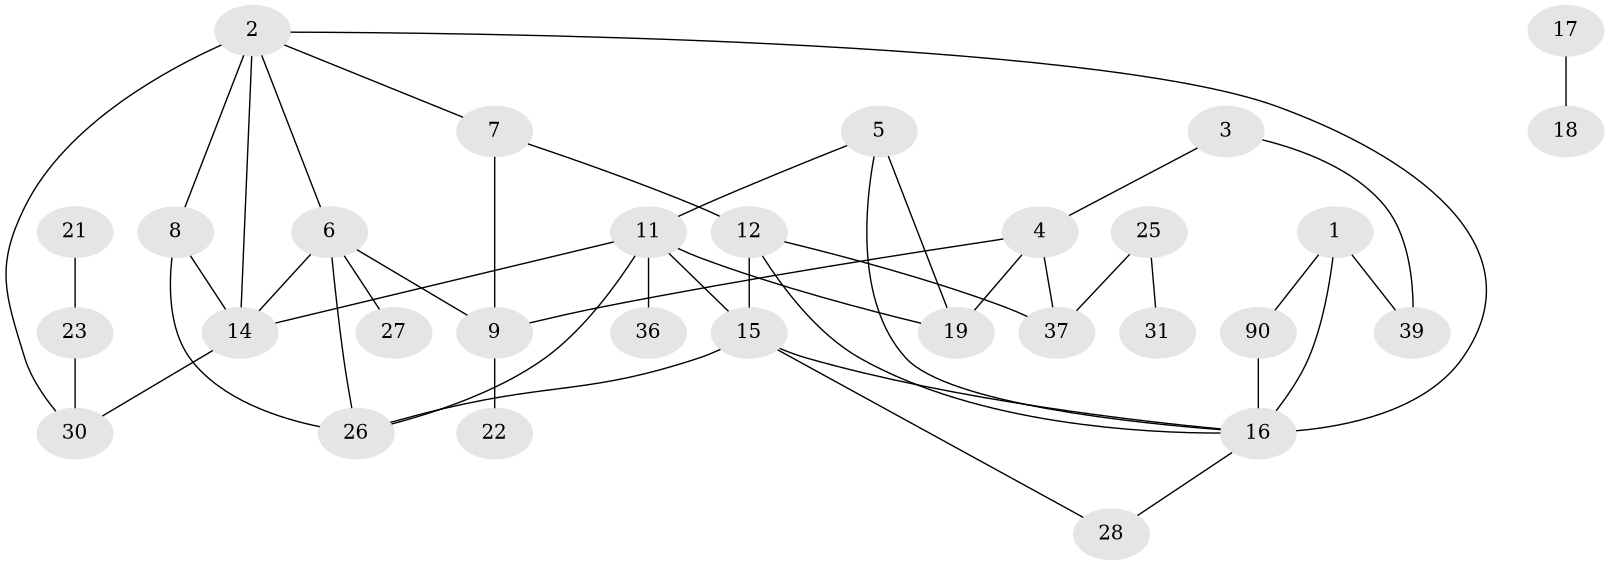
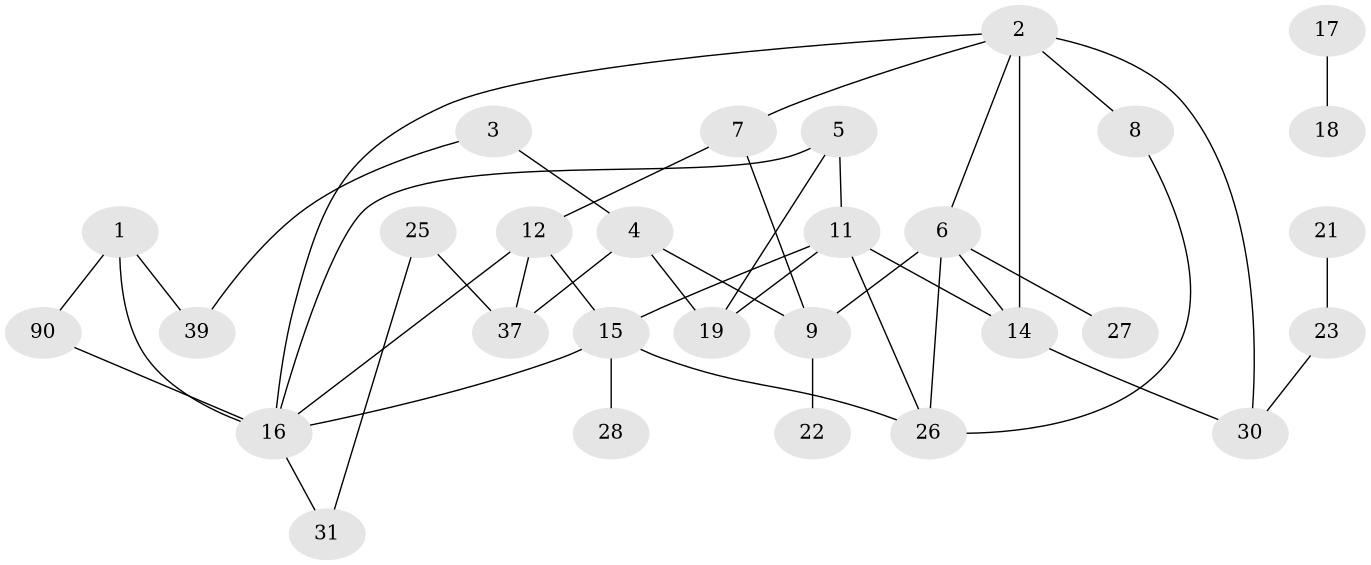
edge "8" -- "14": removed
node "36": removed
edge "16" -- "28": now "16" -- "31"
